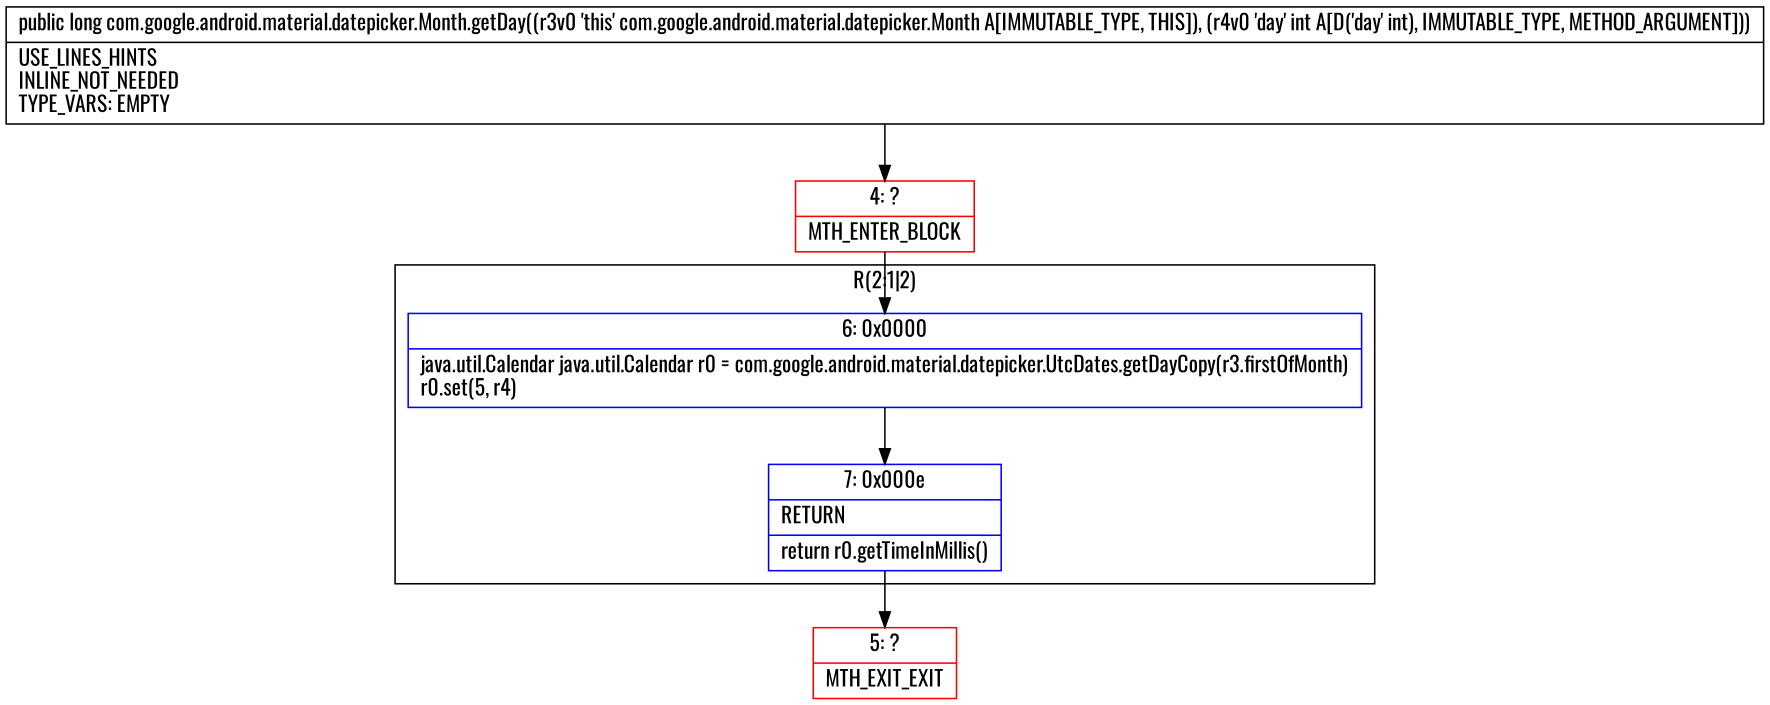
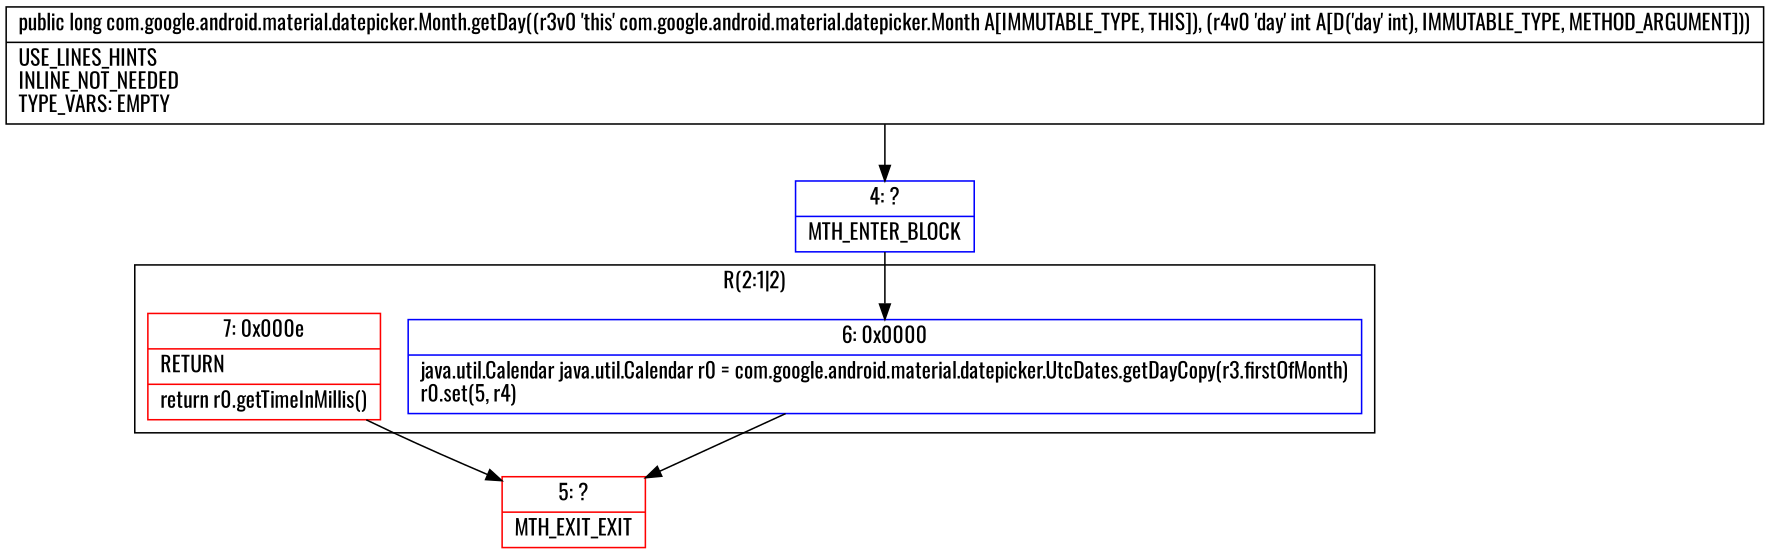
node "4: ?": color red -> blue
edge "6: 0x0000" -> "7: 0x000e": now "6: 0x0000" -> "5: ?"
node "7: 0x000e": color blue -> red
